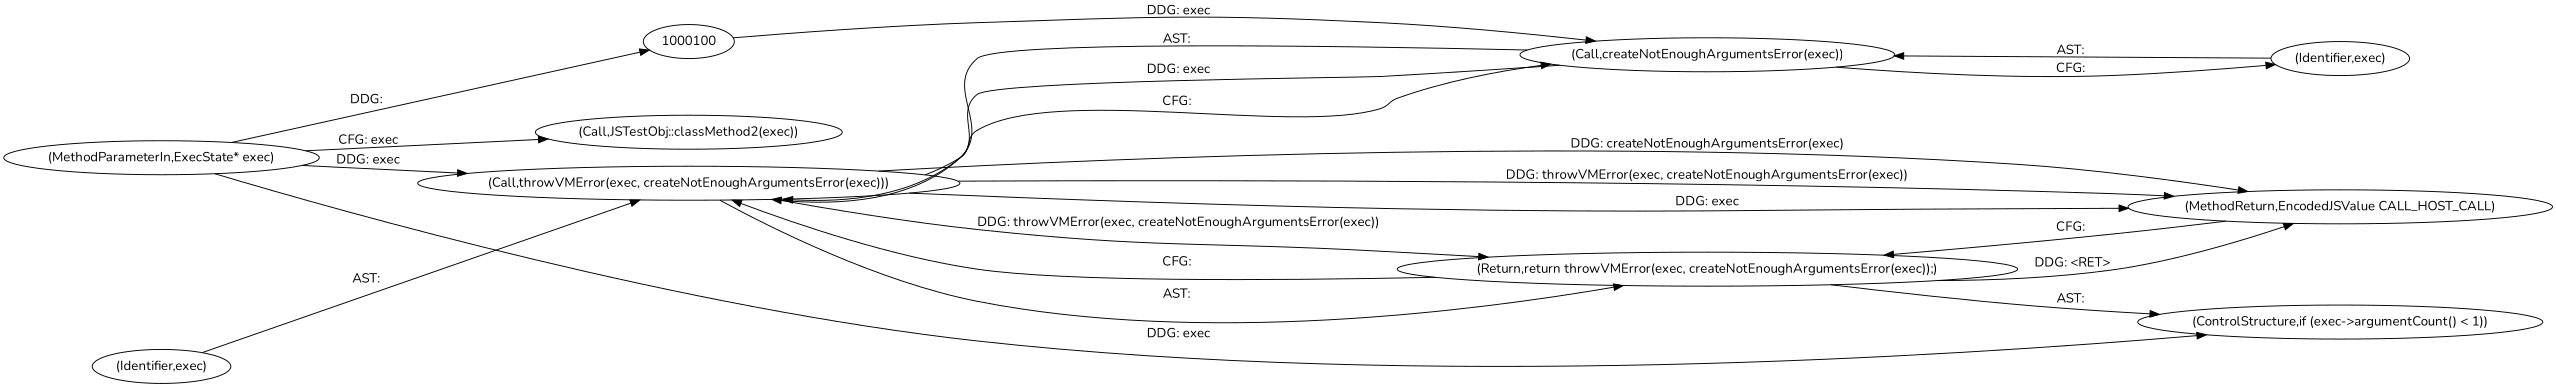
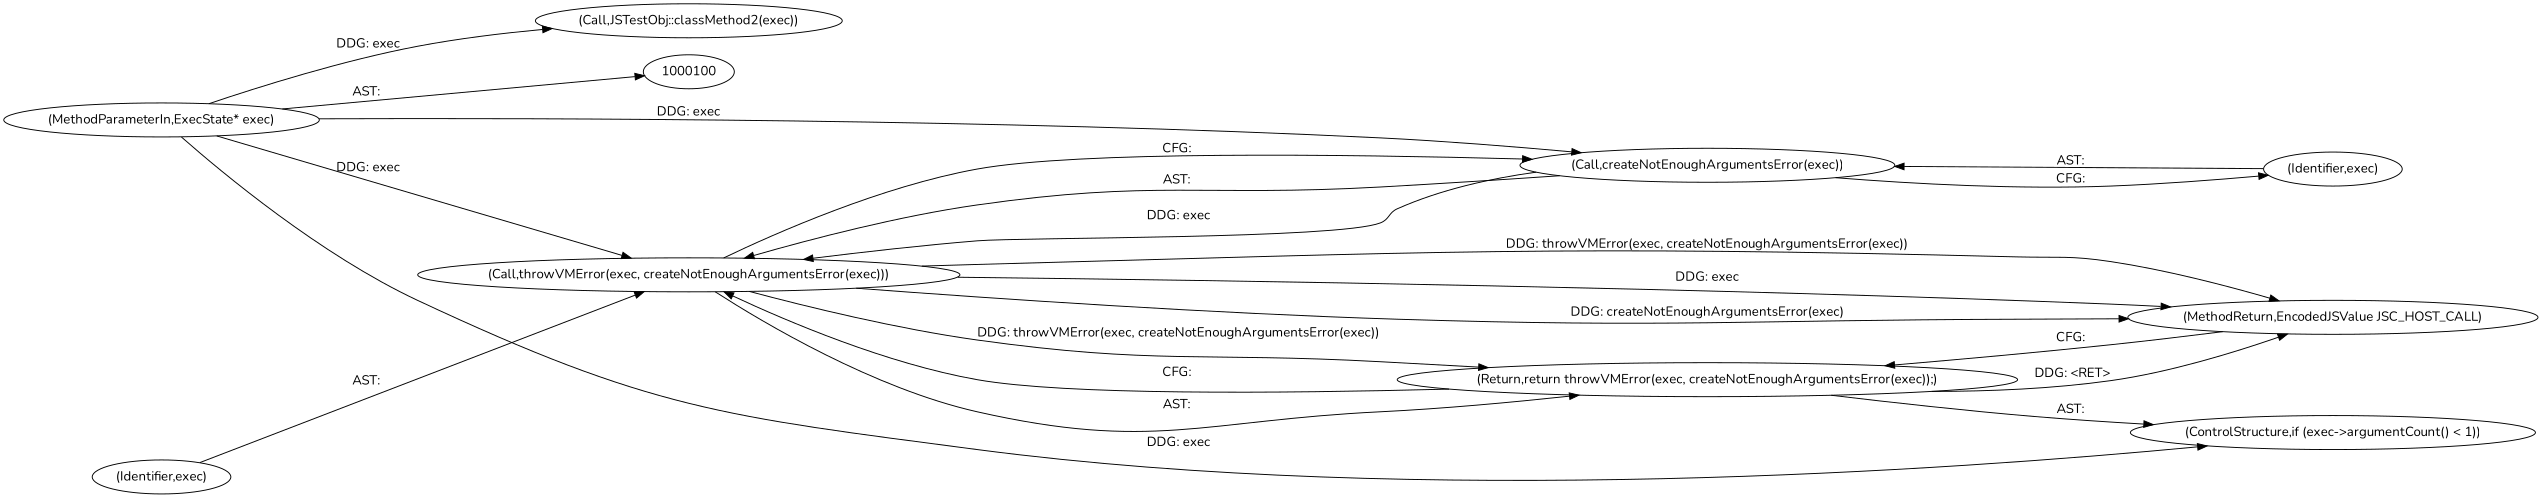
edge "1000100" -> "(Call,createNotEnoughArgumentsError(exec))": now "(MethodParameterIn,ExecState* exec)" -> "(Call,createNotEnoughArgumentsError(exec))"
edge "(MethodParameterIn,ExecState* exec)" -> "1000100": label "DDG: " -> "AST: "
edge "(MethodParameterIn,ExecState* exec)" -> "(Call,JSTestObj::classMethod2(exec))": label "CFG: exec" -> "DDG: exec"
node "(MethodReturn,EncodedJSValue CALL_HOST_CALL)": label "(MethodReturn,EncodedJSValue CALL_HOST_CALL)" -> "(MethodReturn,EncodedJSValue JSC_HOST_CALL)"
